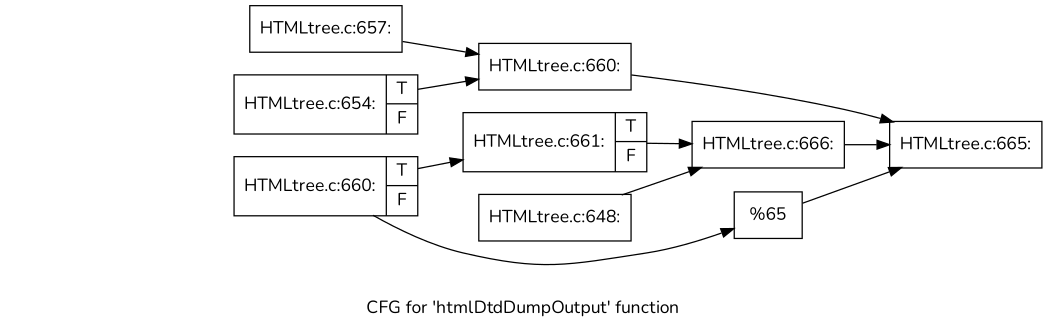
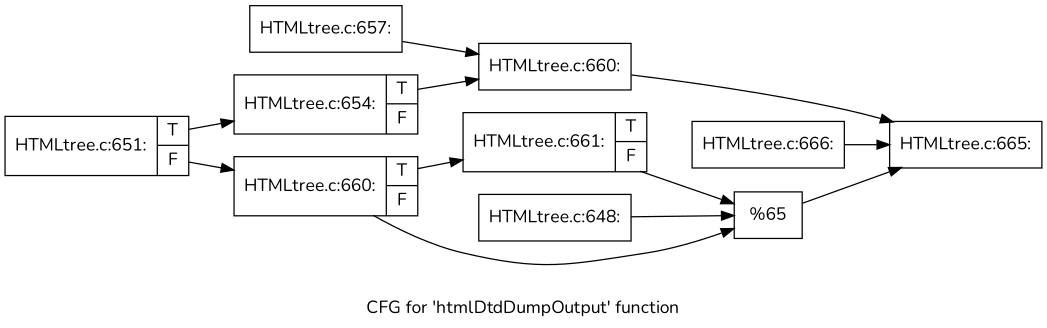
edge "HTMLtree.c:661:" -> "HTMLtree.c:666:": now "HTMLtree.c:661:" -> "%65"
node "HTMLtree.c:651:": added
edge "HTMLtree.c:648:" -> "HTMLtree.c:666:": now "HTMLtree.c:648:" -> "%65"
